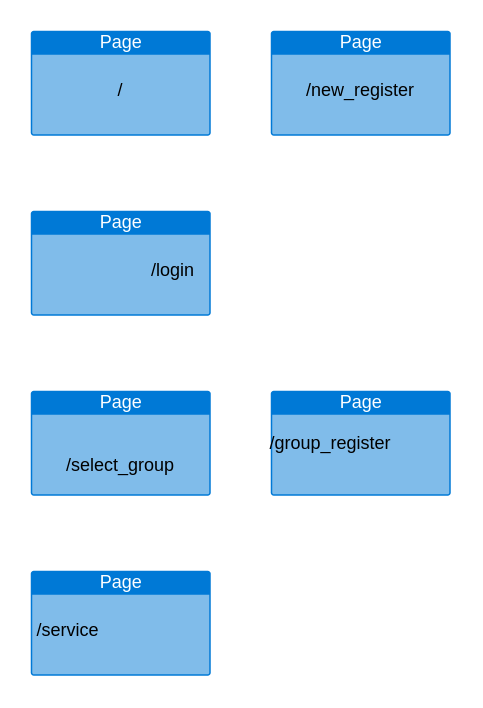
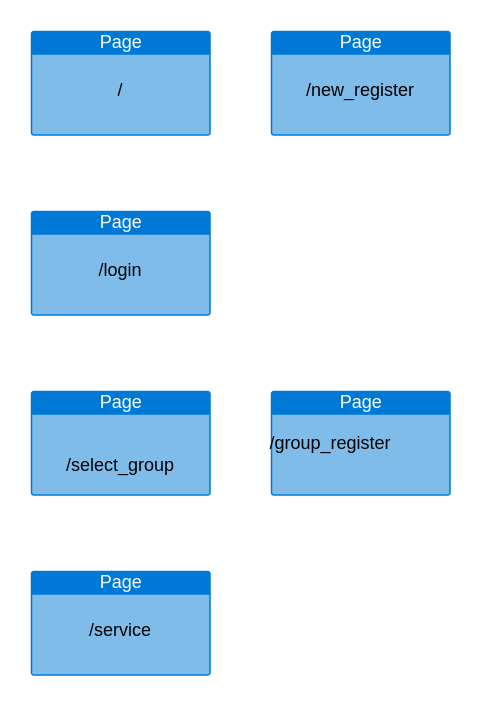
node "/login": moved (173, 271) -> (121, 271)
node "/service": moved (68, 631) -> (121, 631)
